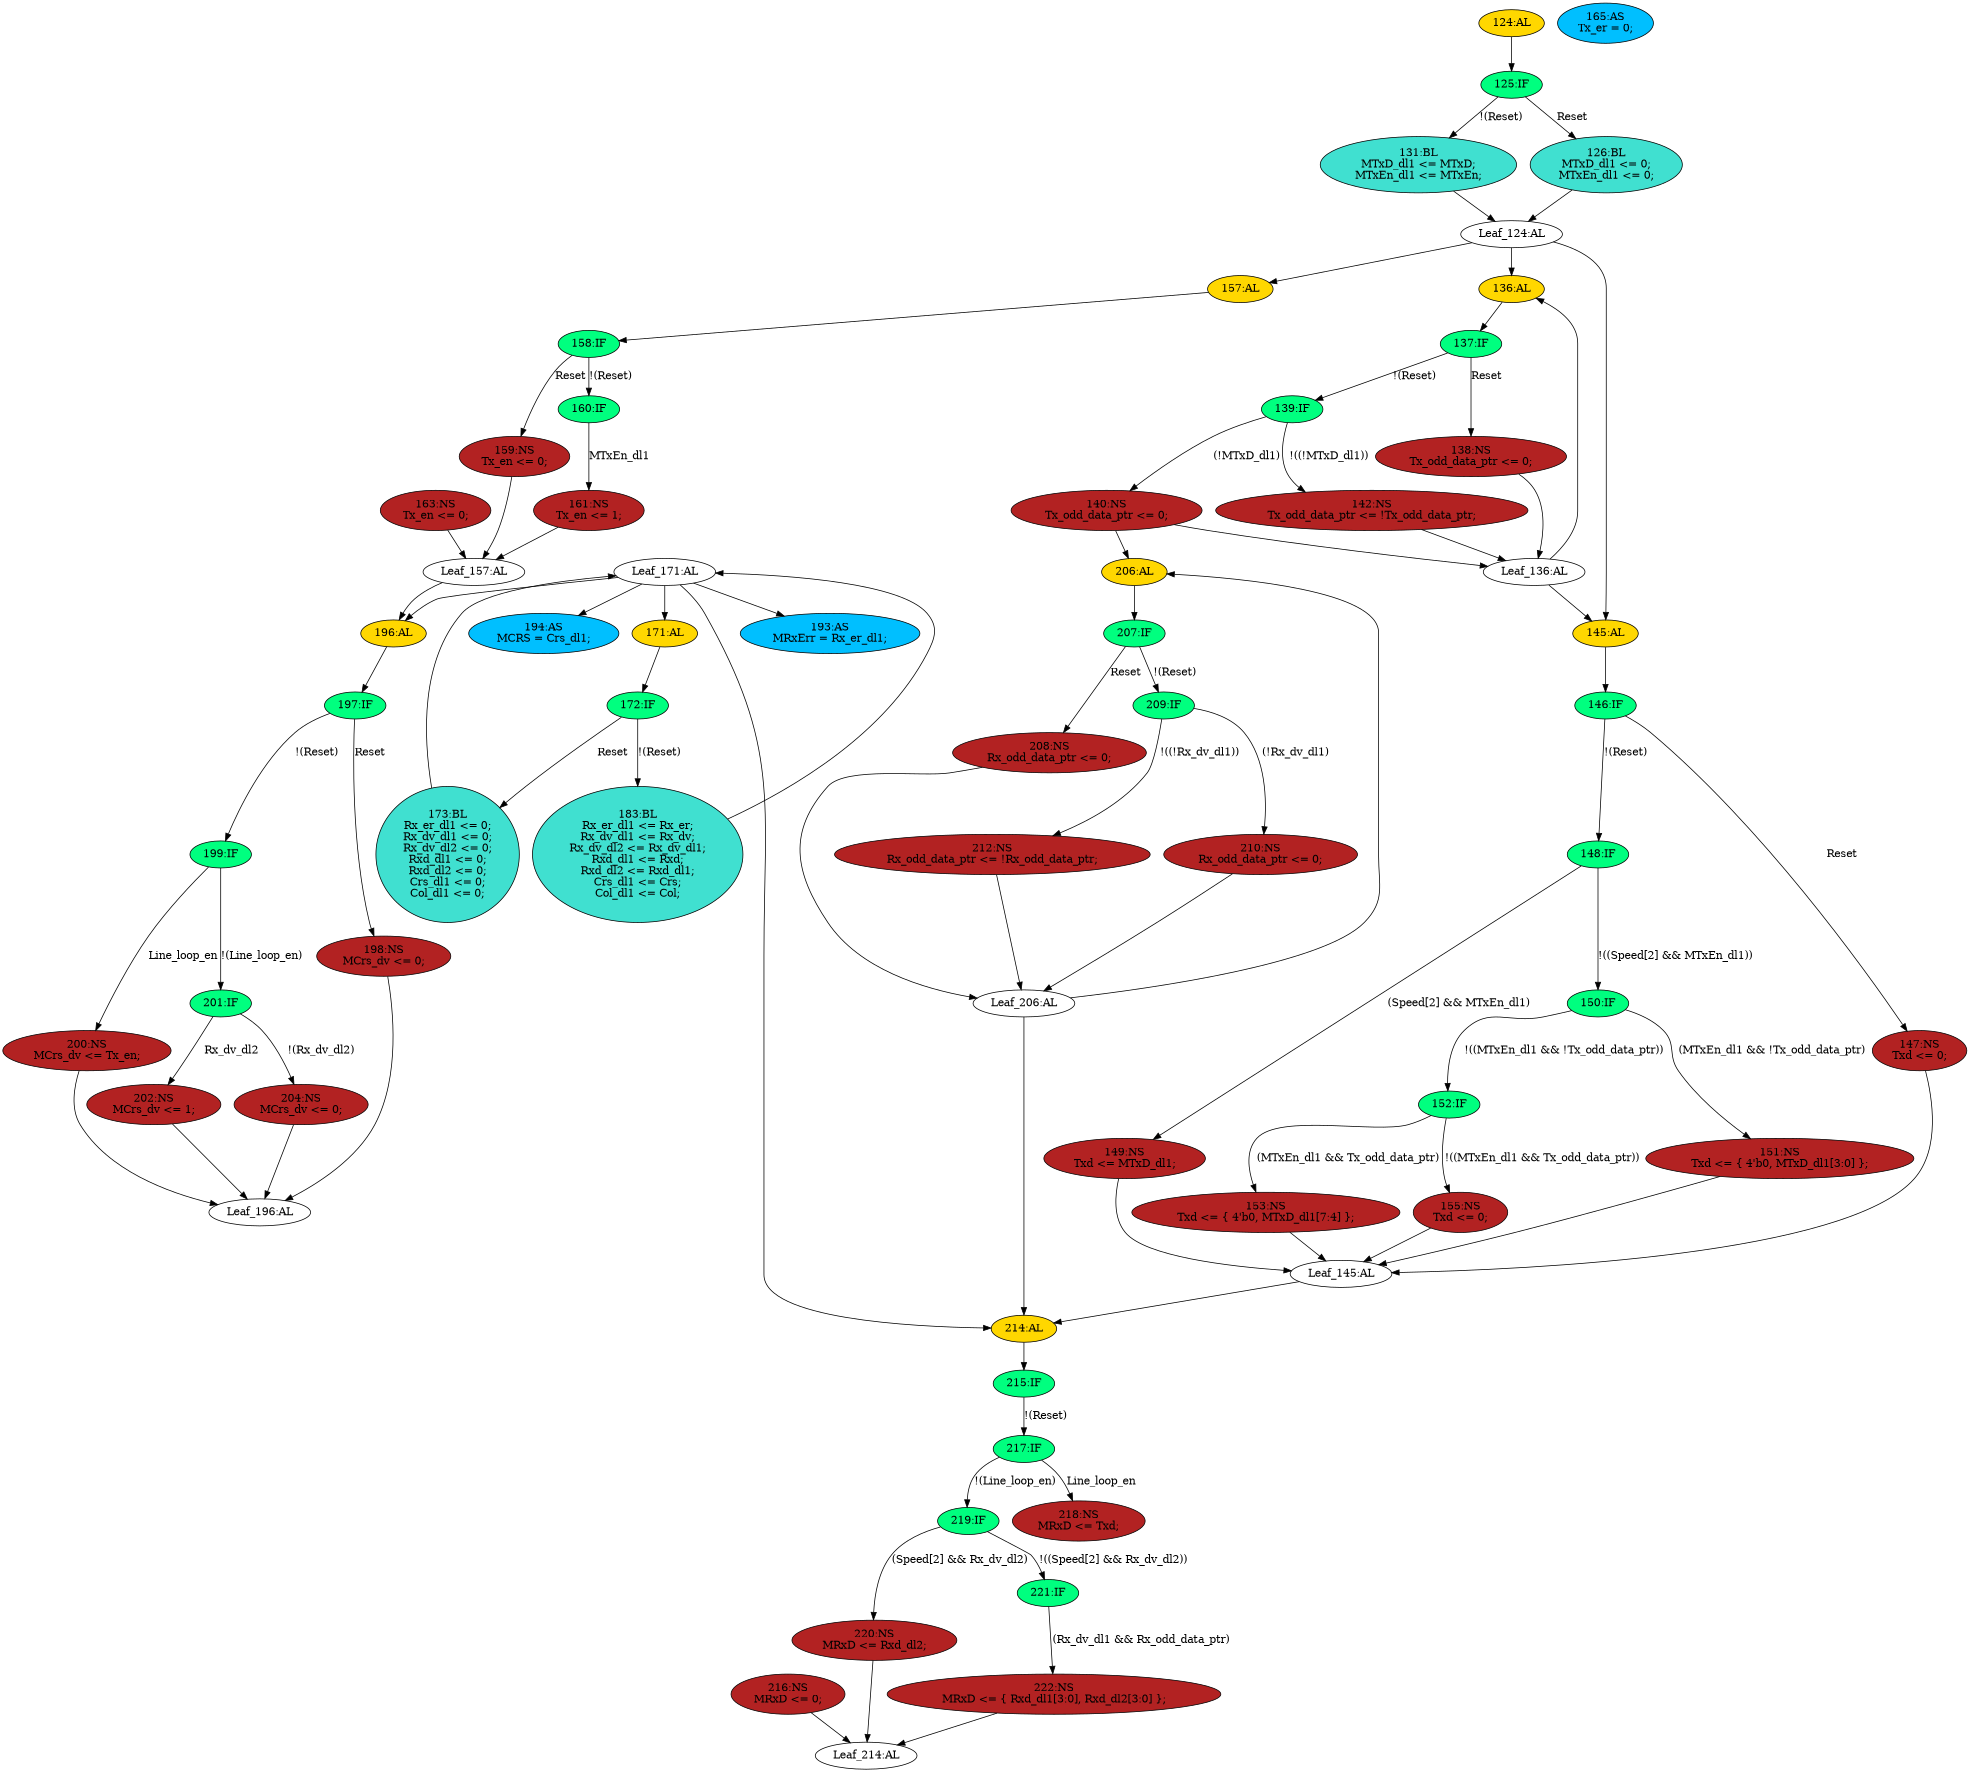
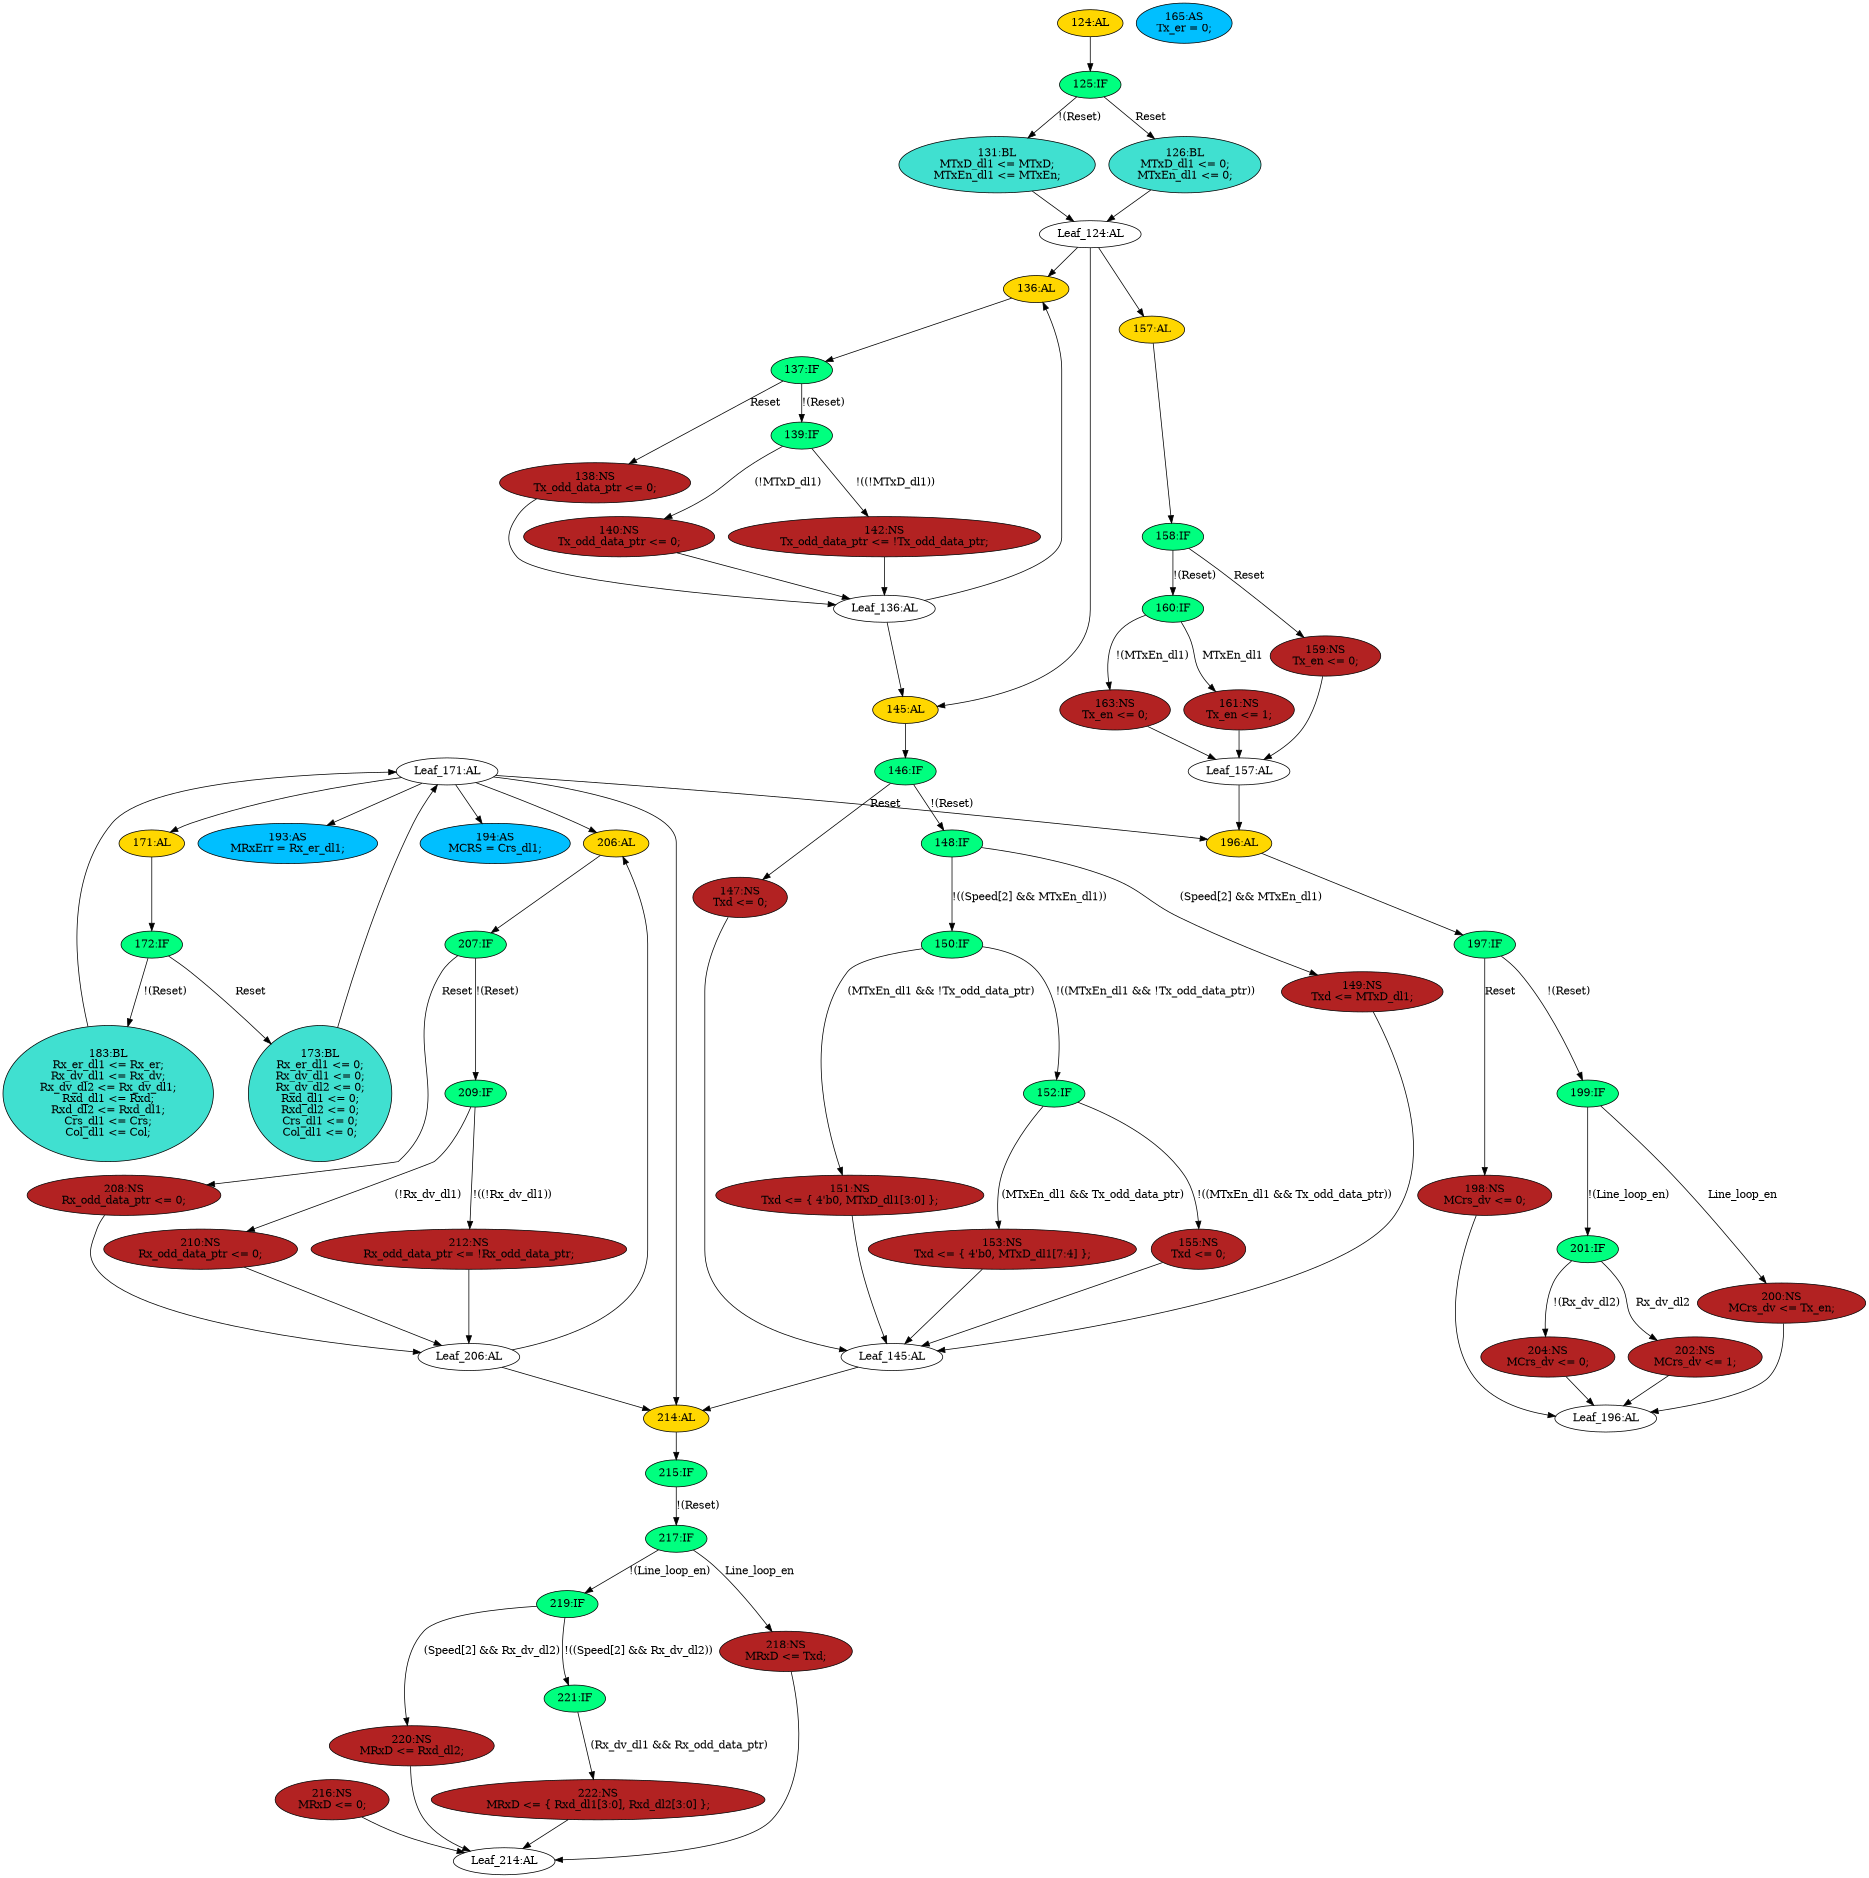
edge "140:NS Tx_odd_data_ptr <= 0;" -> "206:AL": now "Leaf_171:AL" -> "206:AL"
edge "160:IF" -> "163:NS Tx_en <= 0;": added, label "!(MTxEn_dl1)"
edge "218:NS MRxD <= Txd;" -> "Leaf_214:AL": added
